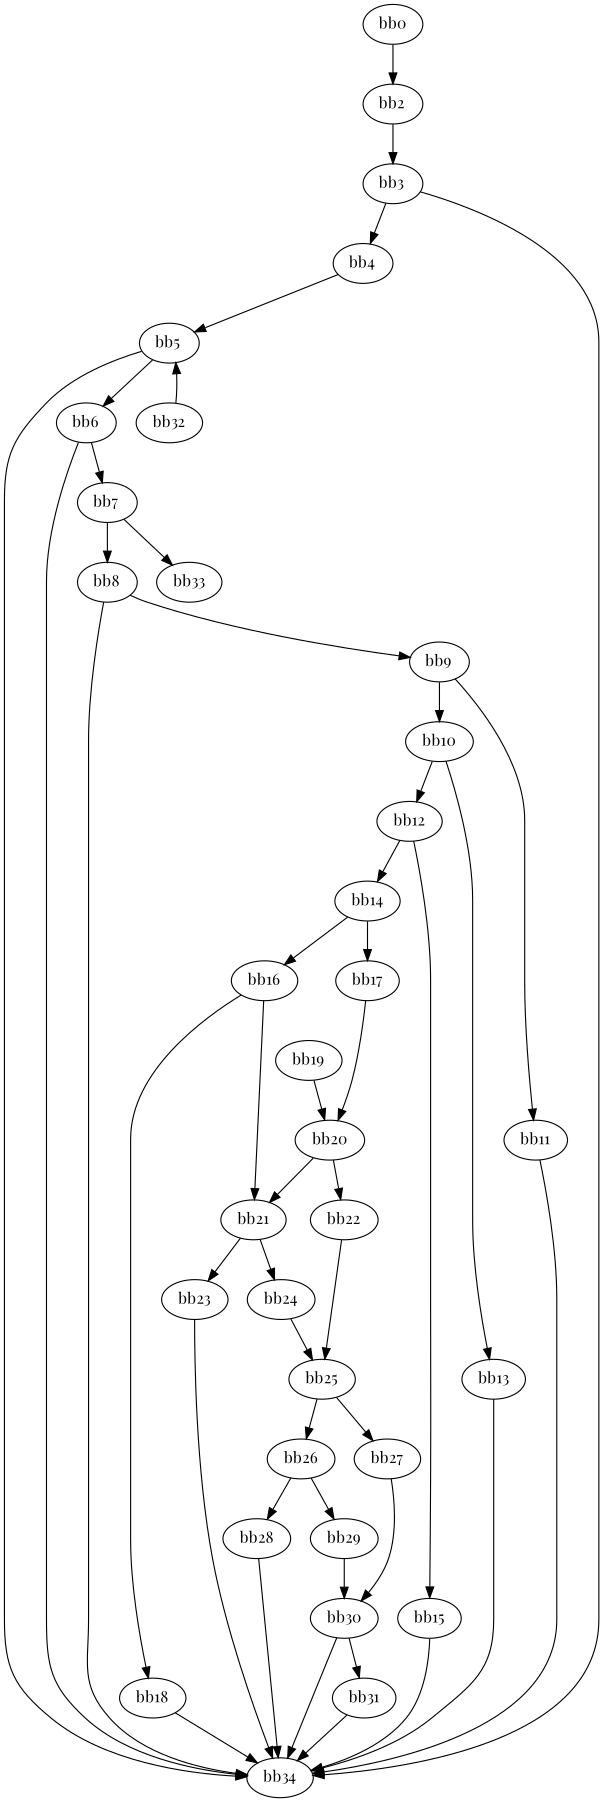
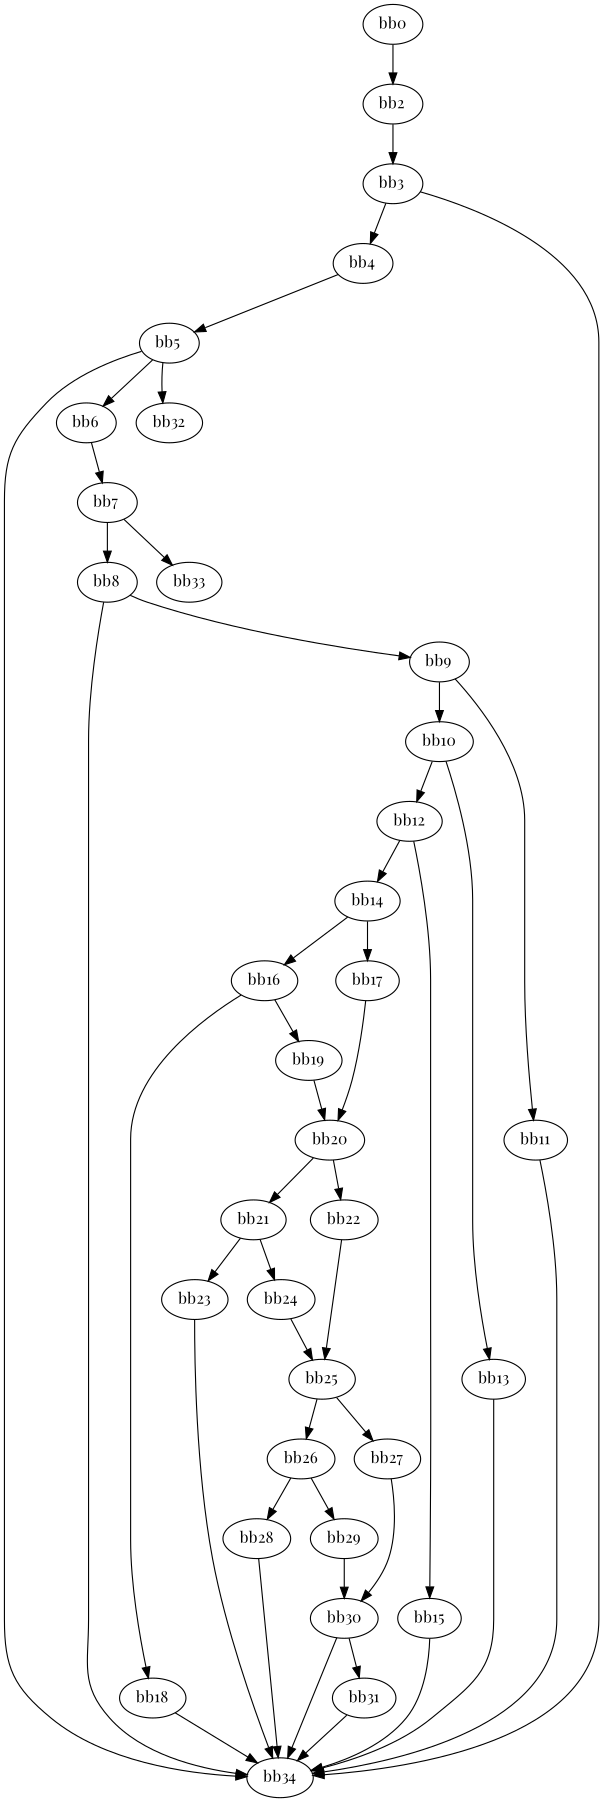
edge "bb32" -> "bb5": reversed
edge "bb16" -> "bb21": now "bb16" -> "bb19"
edge "bb6" -> "bb34": removed
